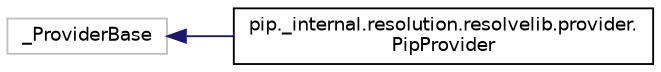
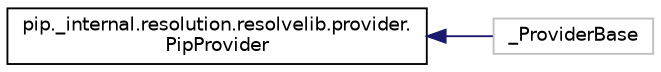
edge "pip._internal.resolution.resolvelib.provider. PipProvider" -> "_ProviderBase": reversed
